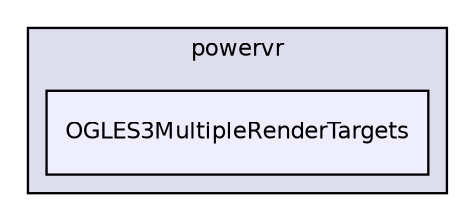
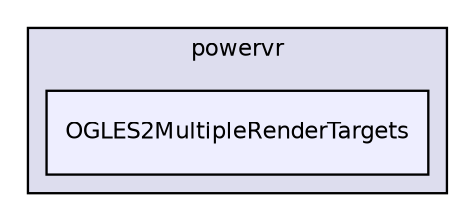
node "OGLES3MultipleRenderTargets": label "OGLES3MultipleRenderTargets" -> "OGLES2MultipleRenderTargets"
